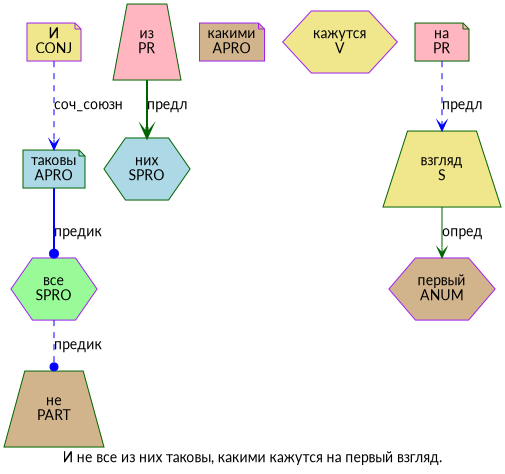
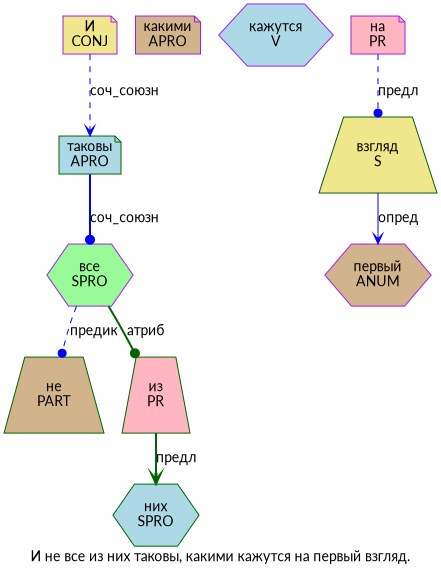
node "кажутся V": fillcolor khaki -> lightblue
node "на PR": color darkgreen -> purple
edge "на PR" -> "взгляд S": arrowhead vee -> dot
edge "взгляд S" -> "первый ANUM": color darkgreen -> blue
edge "таковы APRO" -> "все SPRO": label "предик" -> "соч_союзн"
edge "все SPRO" -> "из PR": added, label "атриб"
